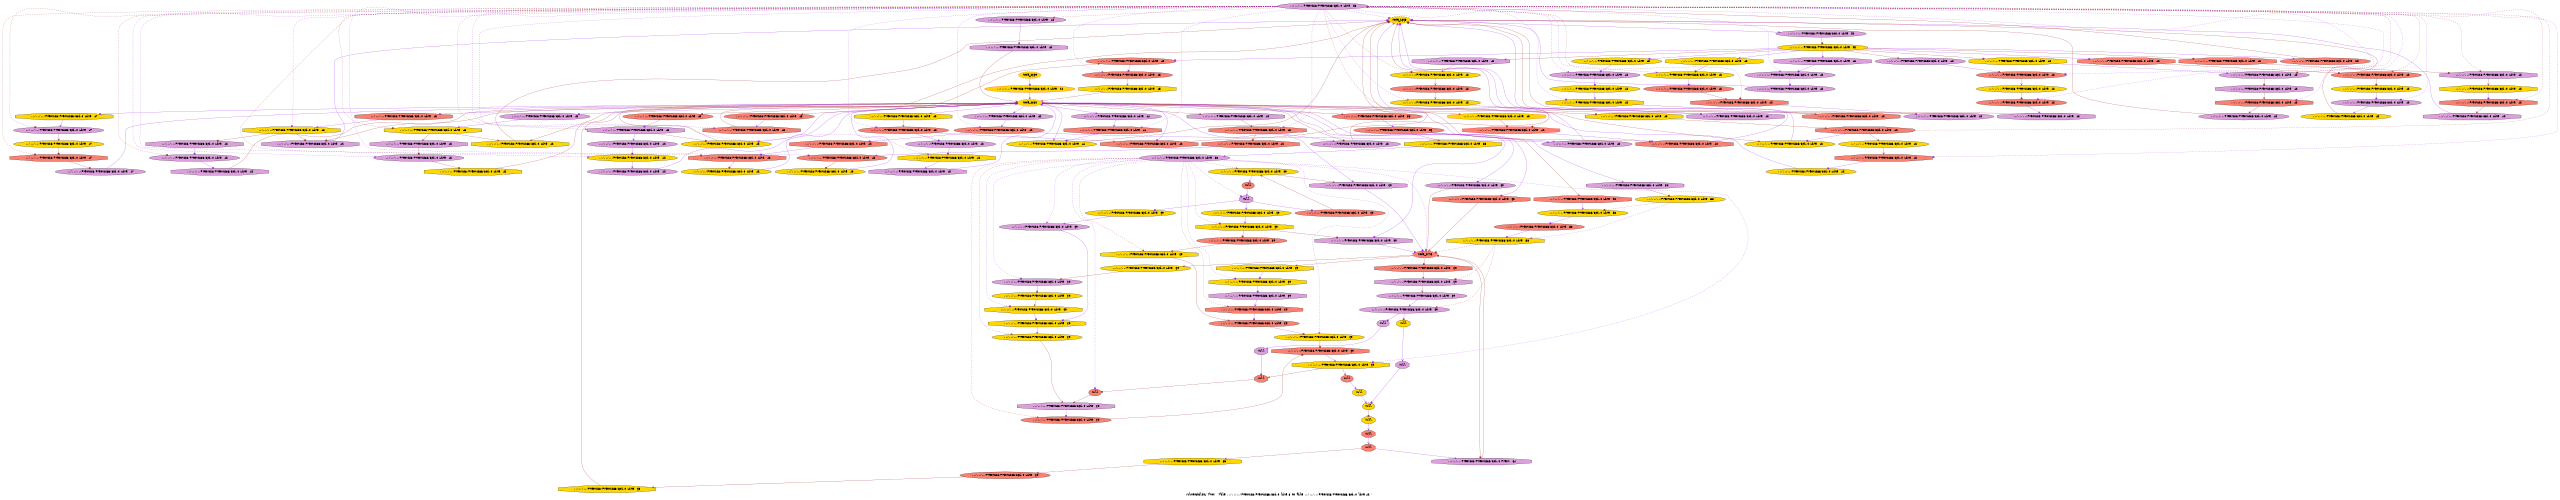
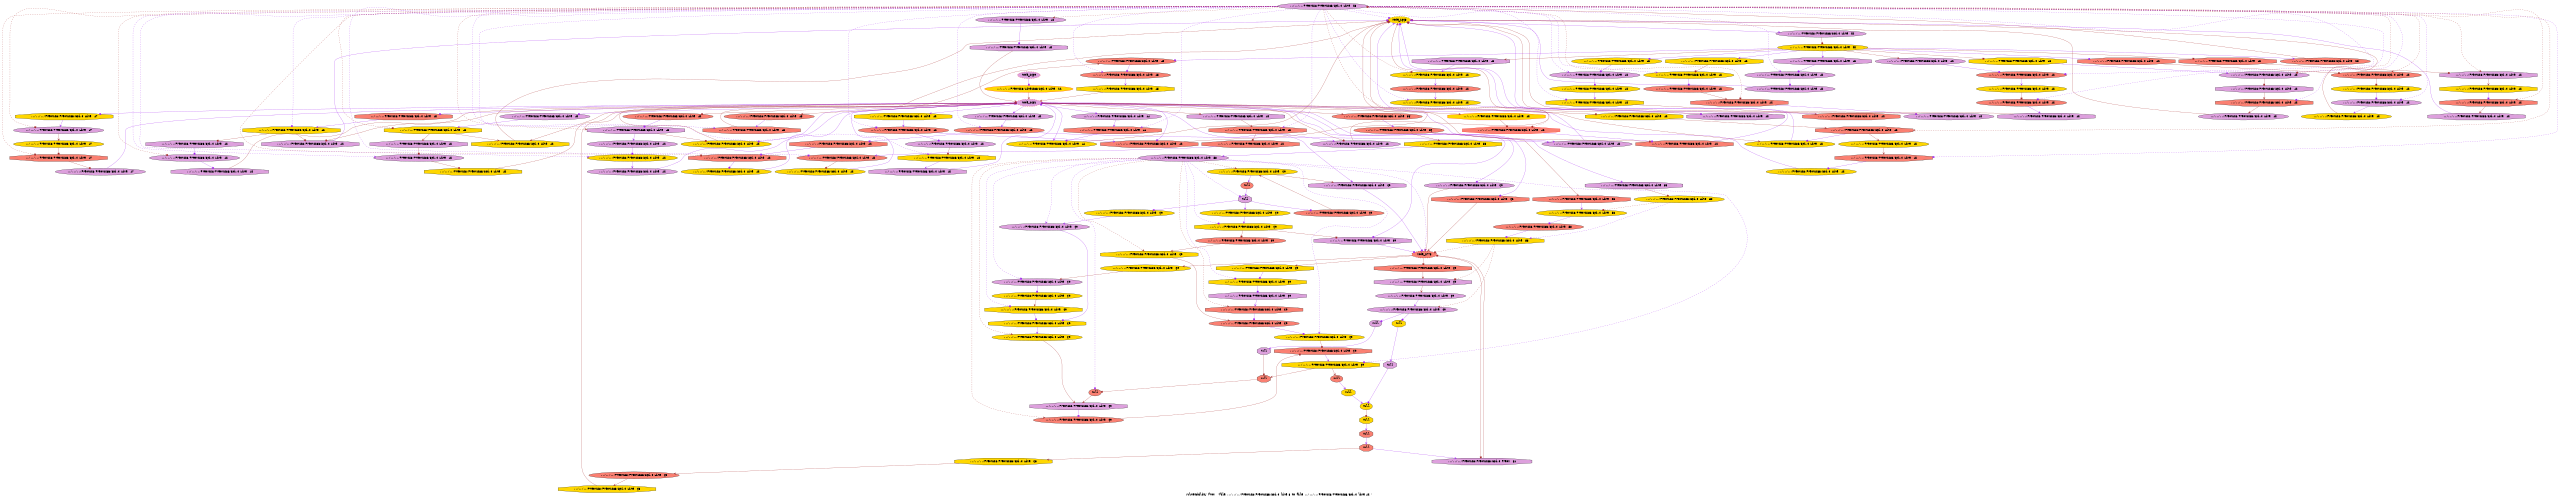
node "node_1660": fillcolor gold -> plum
node "../../../Preon128/Preon128B/api.c Line  11": label "../../../Preon128/Preon128B/api.c Line  11" -> "../../../Preon128/Line128B/api.c Line  11"
node "node_1661": fillcolor gold -> plum
